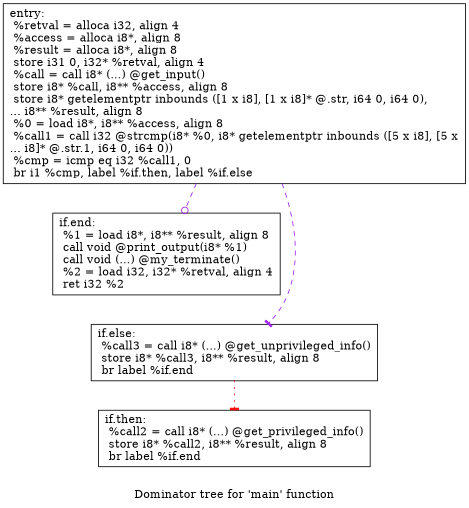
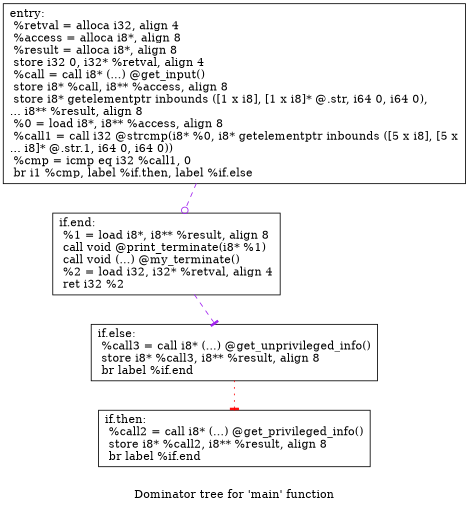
node "entry:": text "store i31 0, i32* %retval, align 4" -> "store i32 0, i32* %retval, align 4"
node "if.end:": text "call void @print_output(i8* %1)" -> "call void @print_terminate(i8* %1)"
edge "entry:" -> "if.else:": now "if.end:" -> "if.else:"
